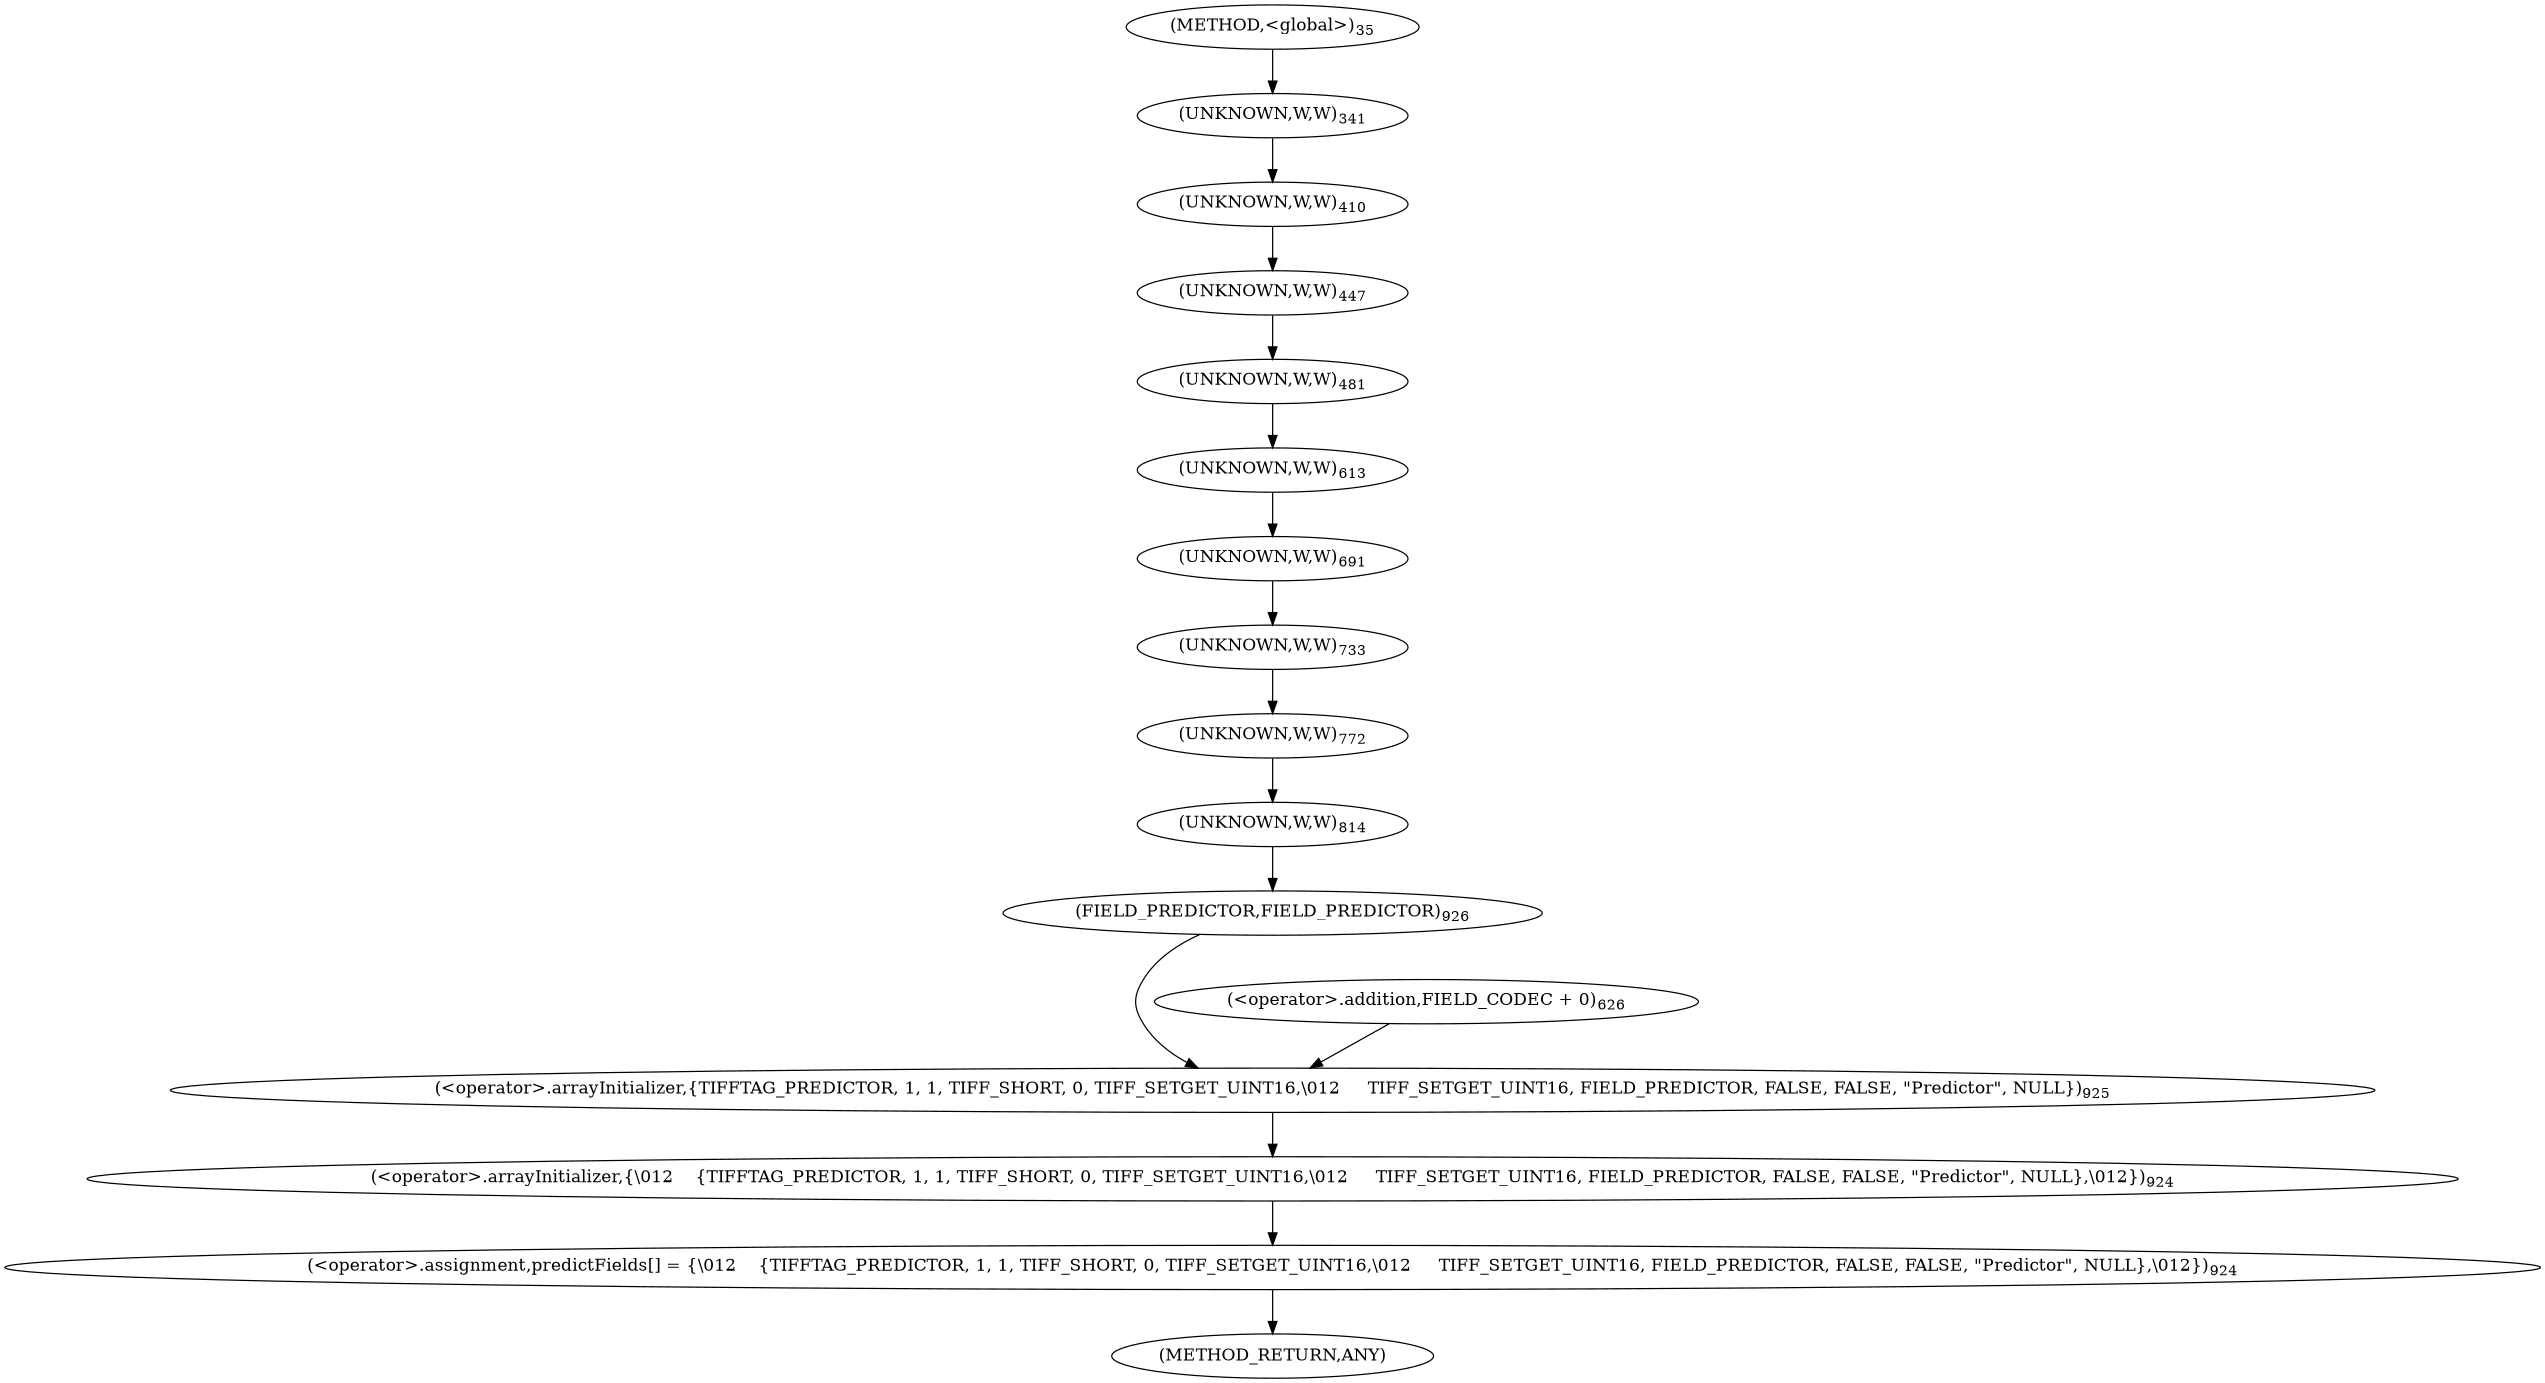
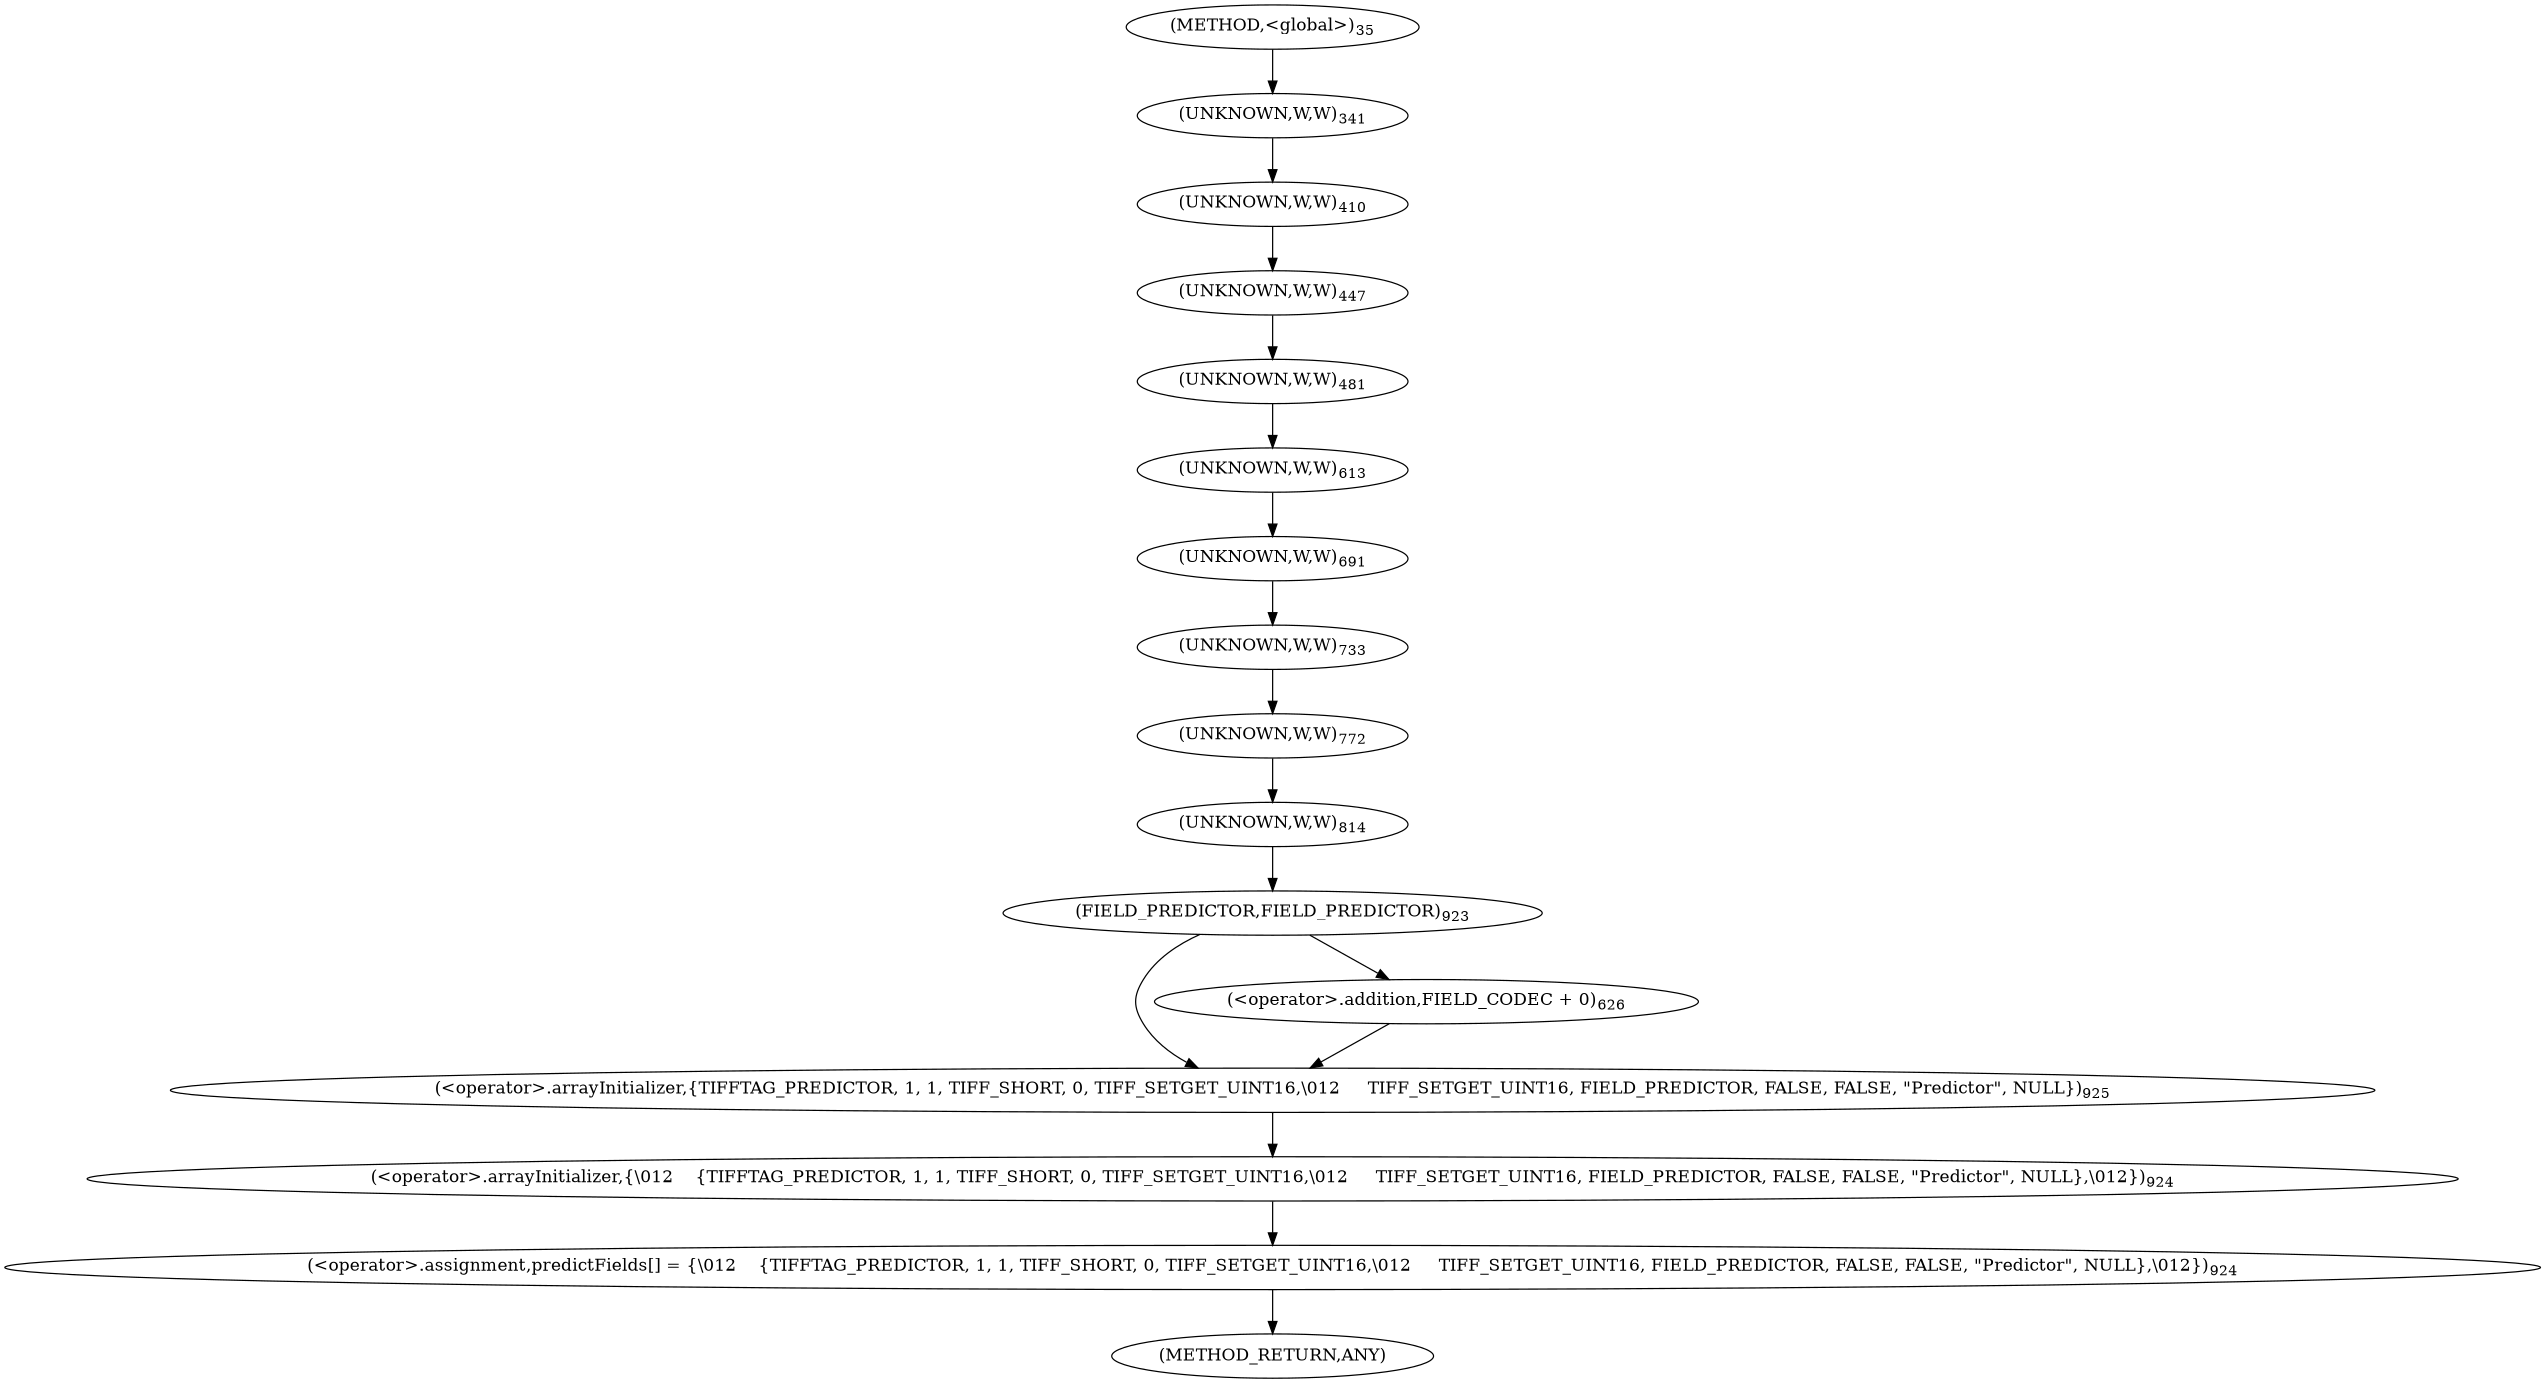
node "(FIELD_PREDICTOR,FIELD_PREDICTOR)": text "926" -> "923"
edge "(FIELD_PREDICTOR,FIELD_PREDICTOR)" -> "(<operator>.addition,FIELD_CODEC + 0)": added
